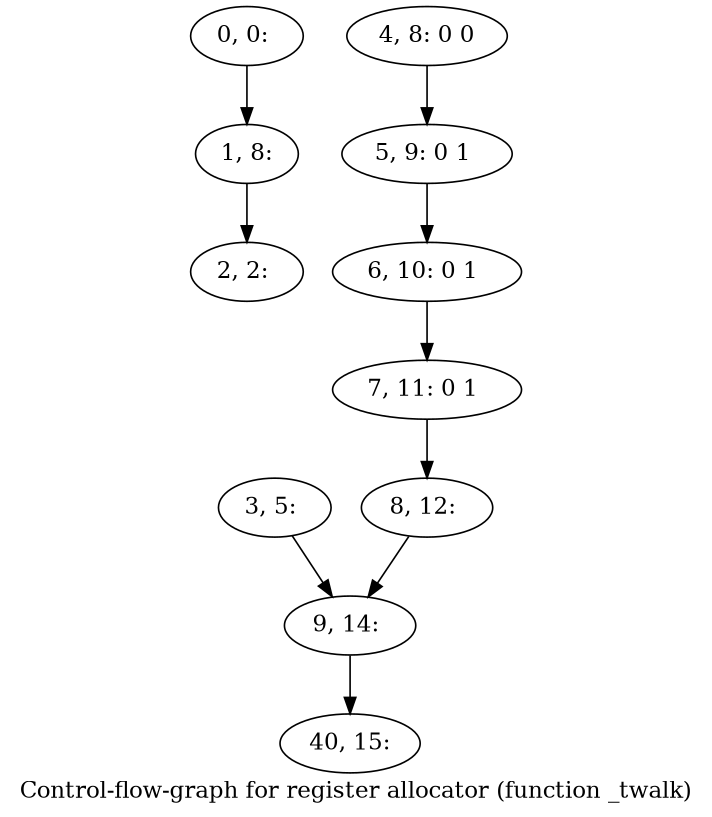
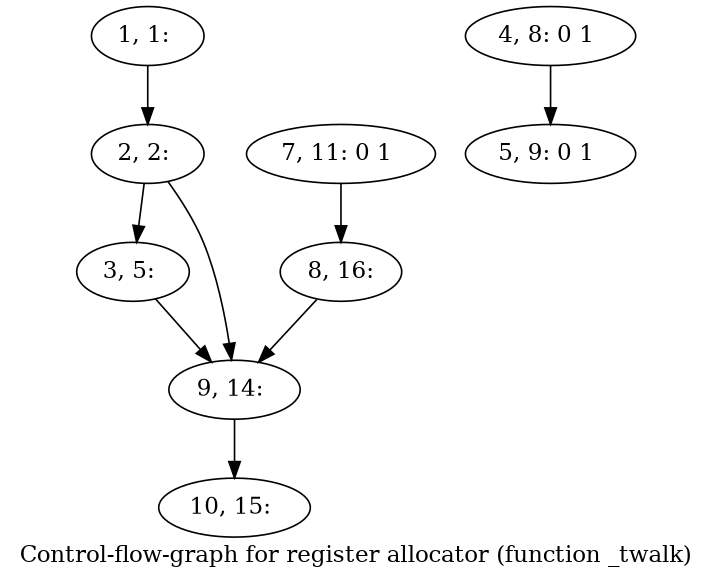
node "0, 0:": removed
node "4, 8: 0 0": label "4, 8: 0 0" -> "4, 8: 0 1"
node "1, 8:": label "1, 8:" -> "1, 1:"
edge "2, 2:" -> "3, 5:": added
edge "2, 2:" -> "9, 14:": added
node "6, 10: 0 1": removed
node "8, 12:": label "8, 12:" -> "8, 16:"
node "40, 15:": label "40, 15:" -> "10, 15:"
